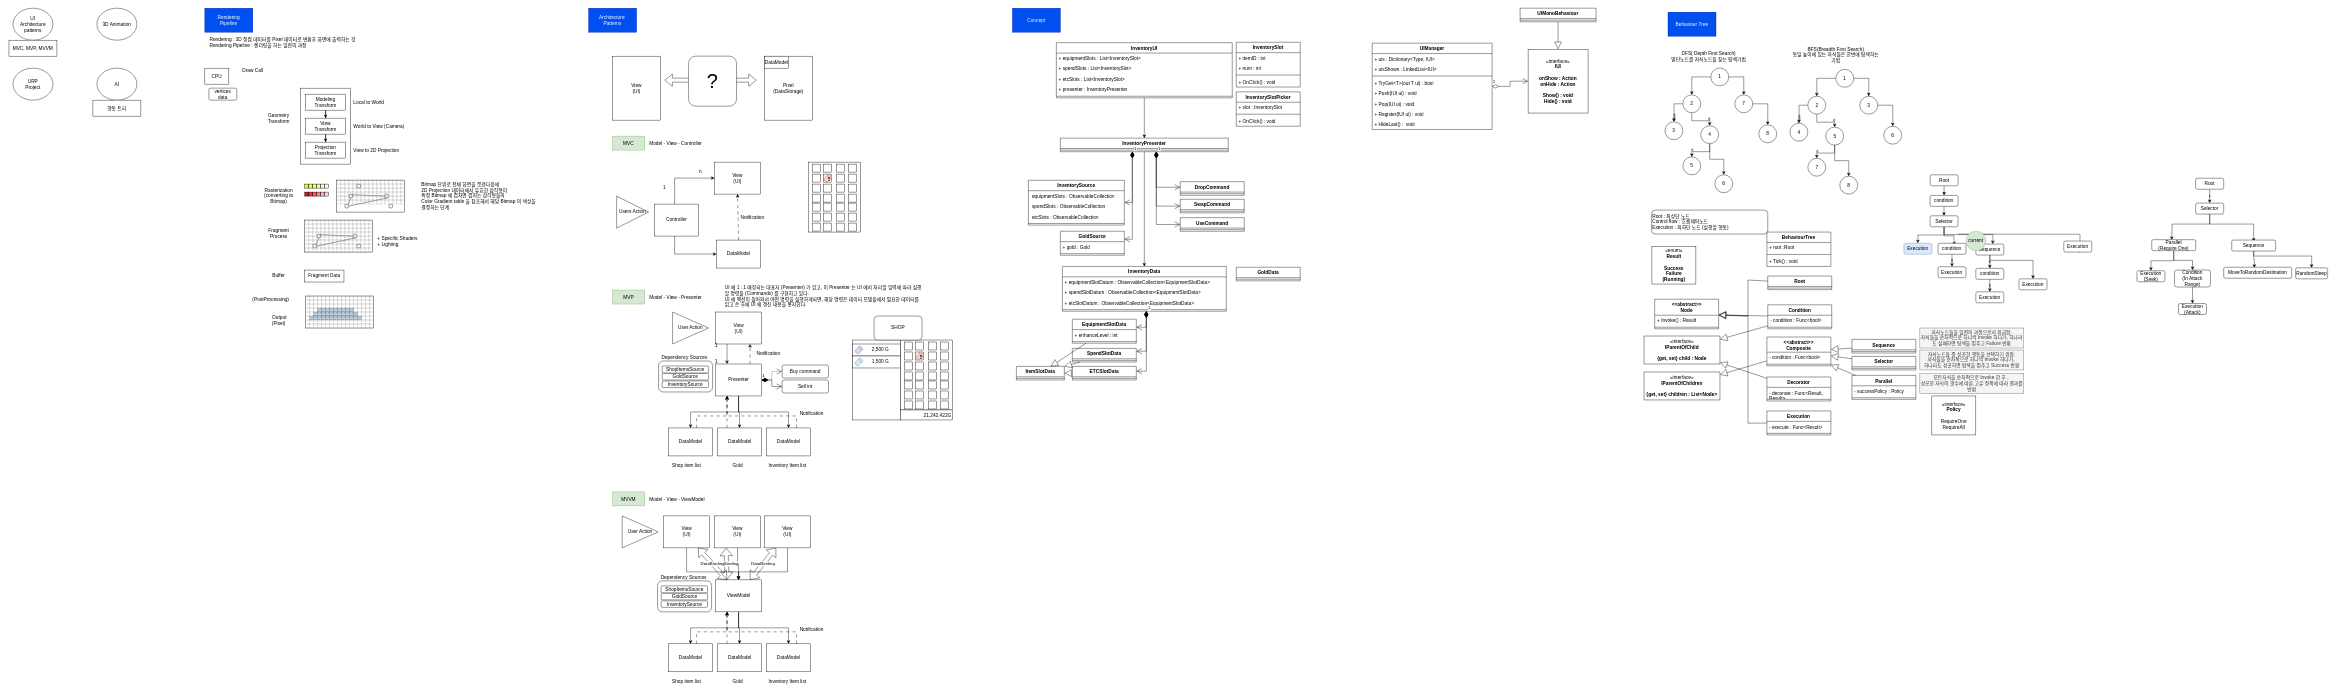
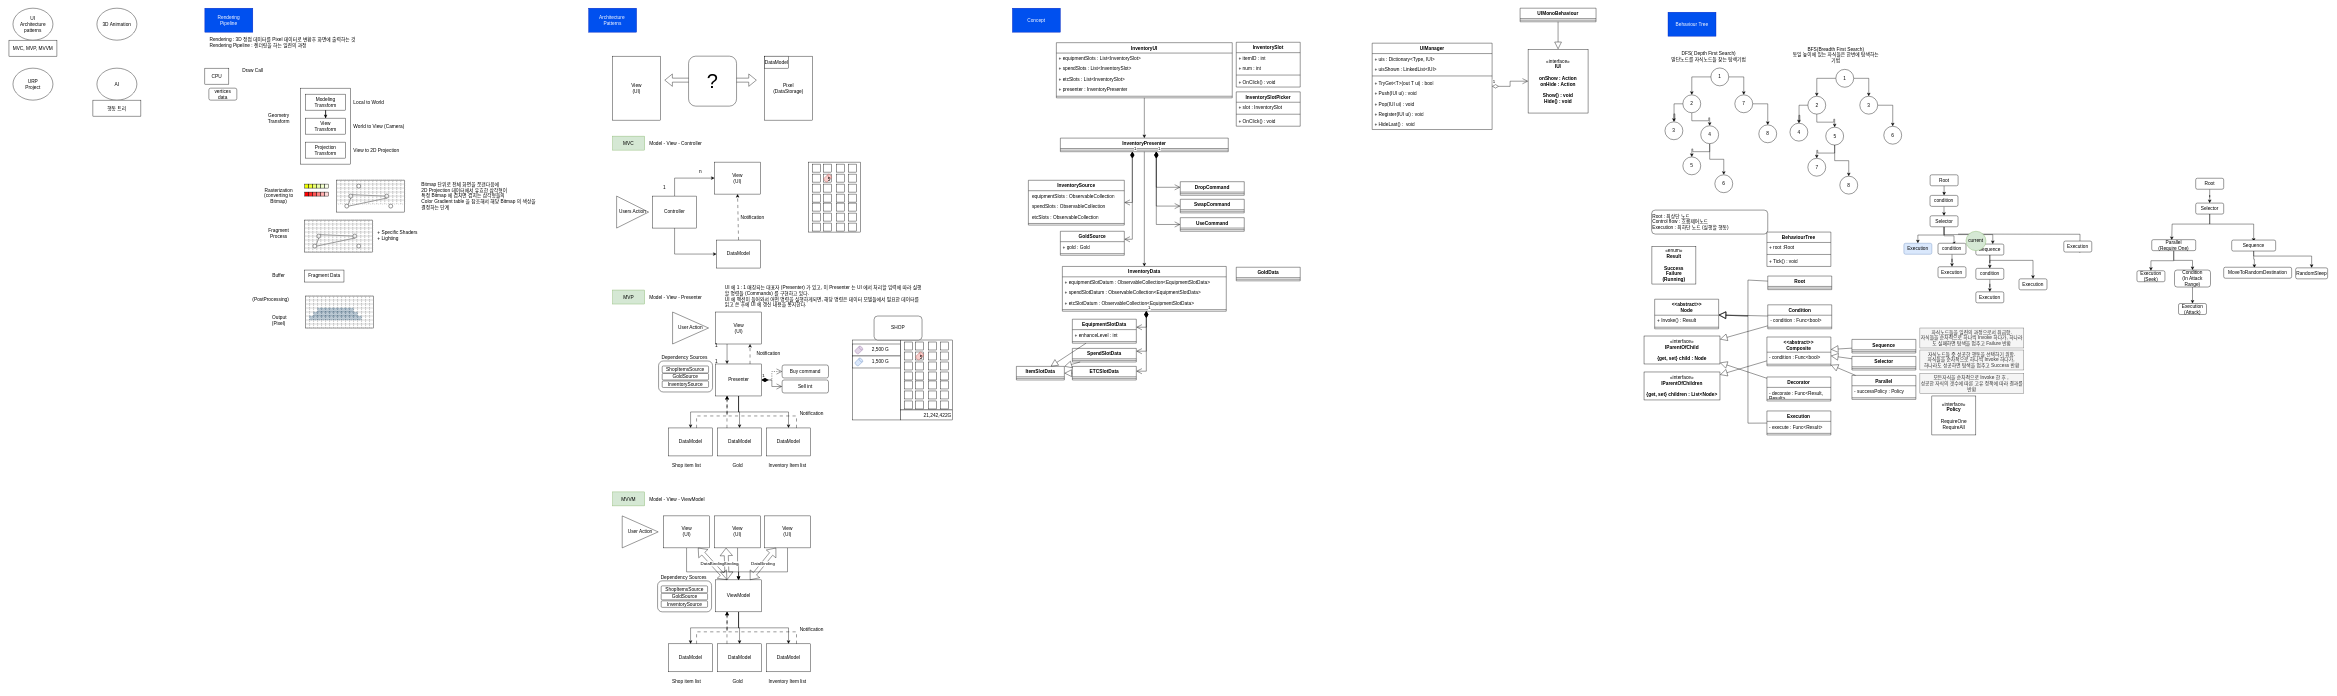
edge "View Transform" -> "Projection Transform": removed
node "Controller": moved (676, 220) -> (674, 212)
node "+ Specific Shaders + Lighting": moved (410, 242) -> (410, 236)
